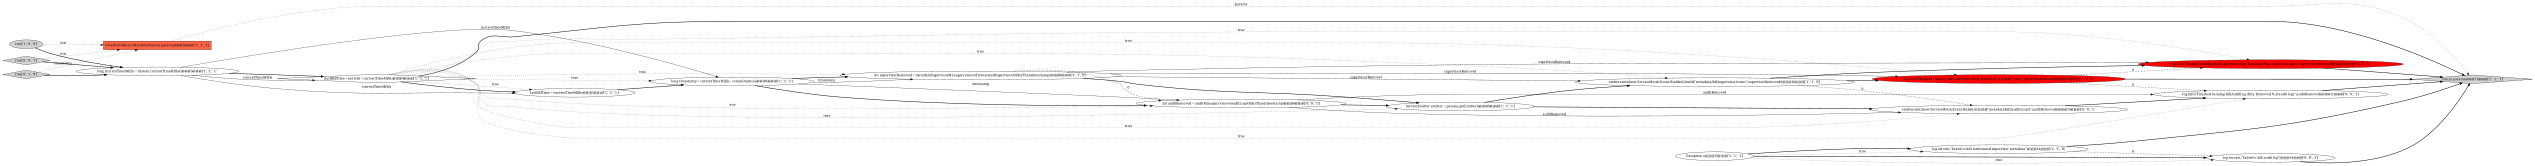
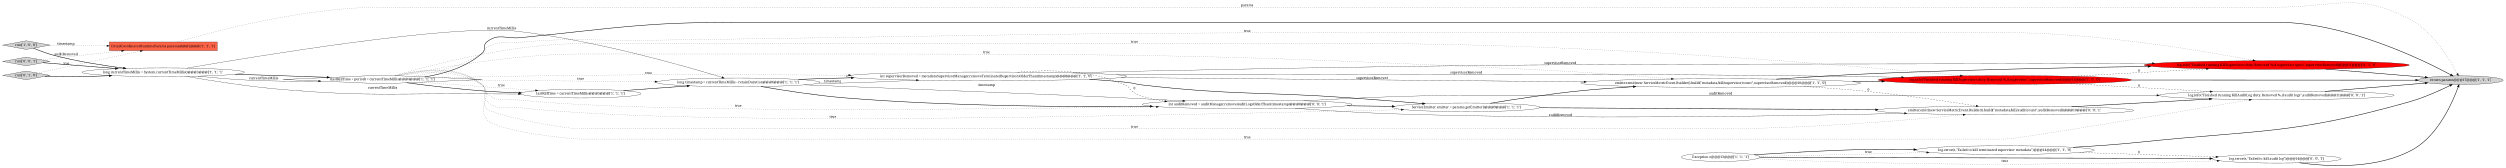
edge "run['1', '0', '0']" -> "DruidCoordinatorRuntimeParams params@@@2@@@['1', '1', '1']": label "true" -> "timestamp"
node "run['1', '0', '0']": shape ellipse -> diamond
edge "run['0', '0', '1']" -> "DruidCoordinatorRuntimeParams params@@@2@@@['1', '1', '1']": label "true" -> "auditRemoved"
edge "run['0', '1', '0']" -> "DruidCoordinatorRuntimeParams params@@@2@@@['1', '1', '1']": label "timestamp" -> "true"
node "return params@@@17@@@['1', '1', '1']": shape diamond -> ellipse
